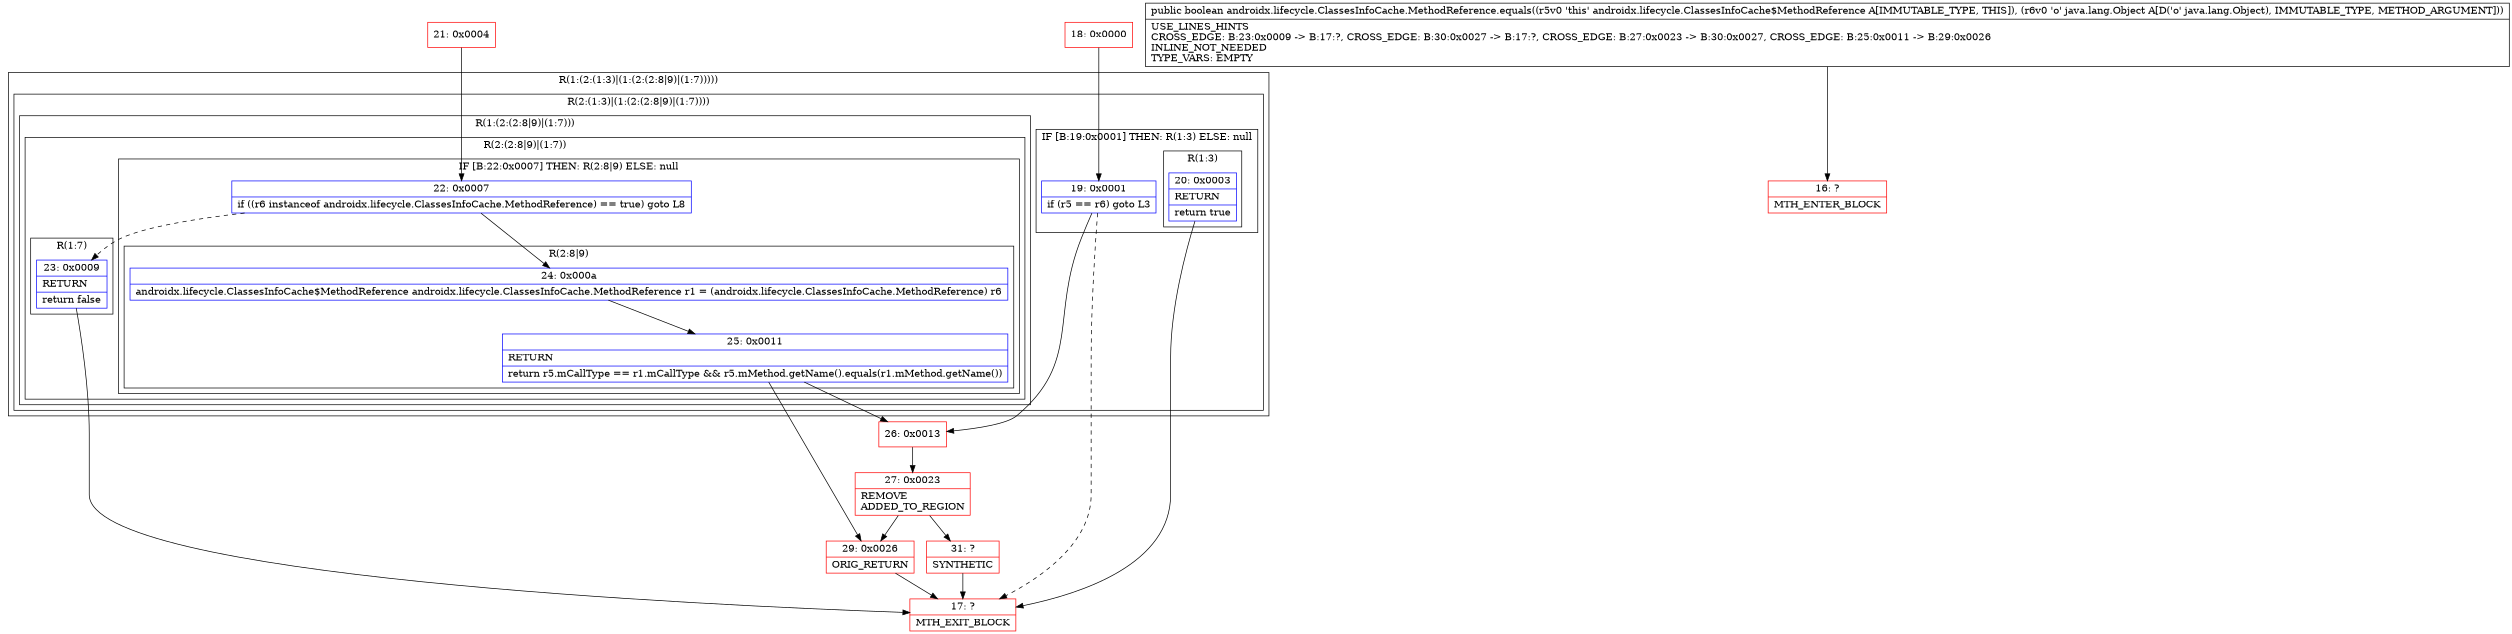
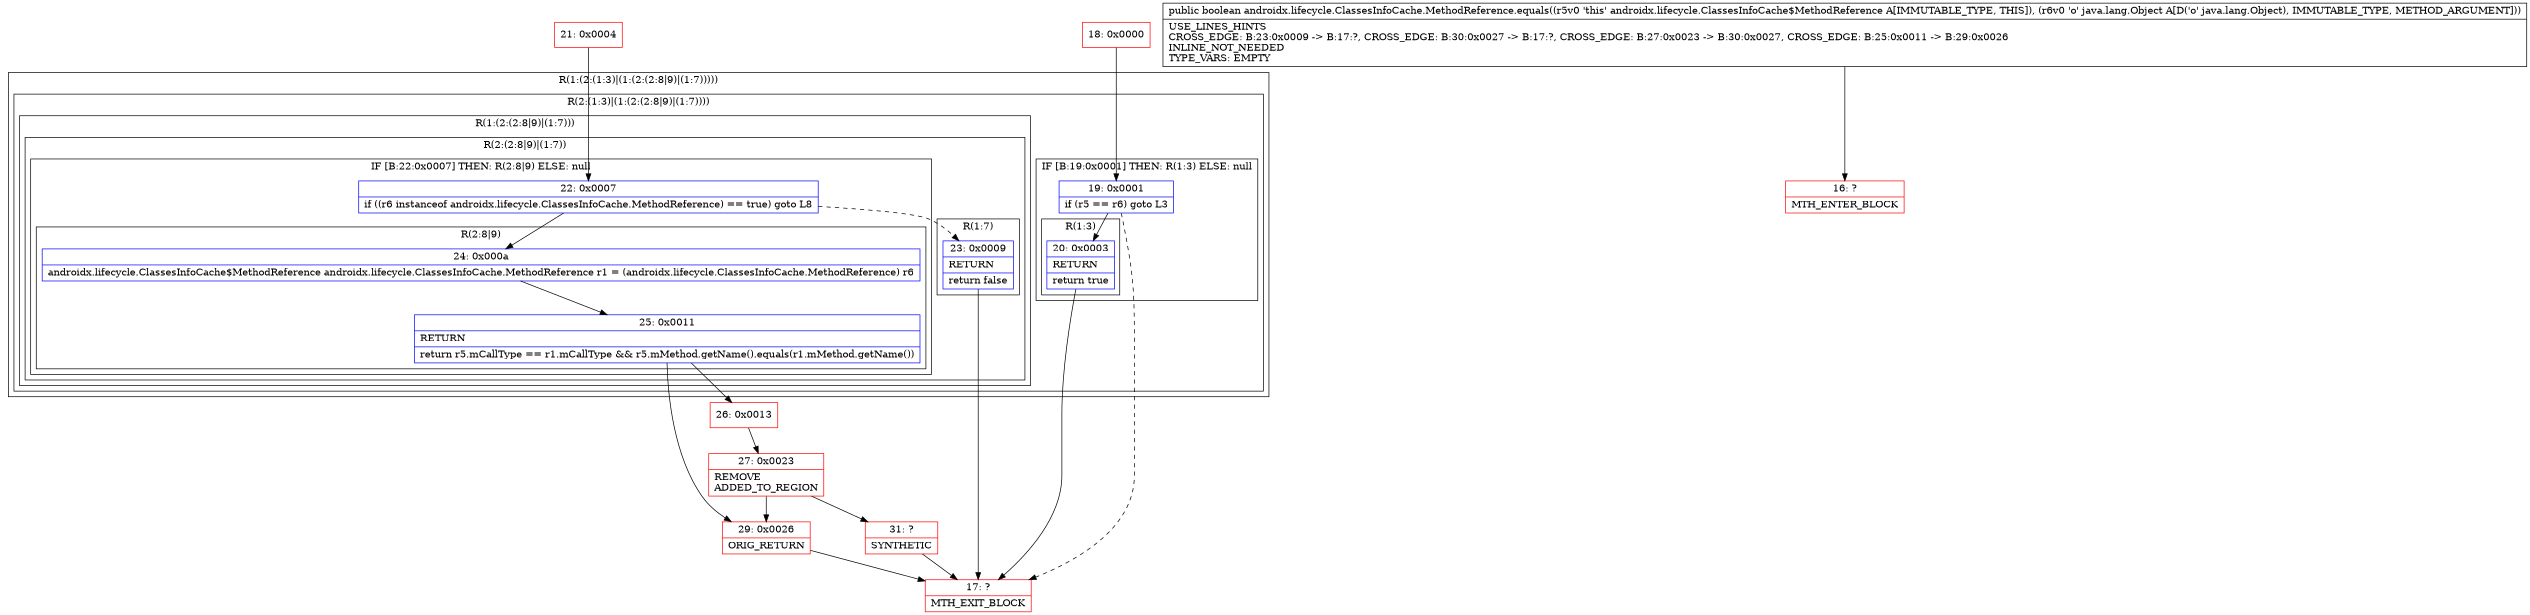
edge "19: 0x0001" -> "26: 0x0013": now "19: 0x0001" -> "20: 0x0003"
